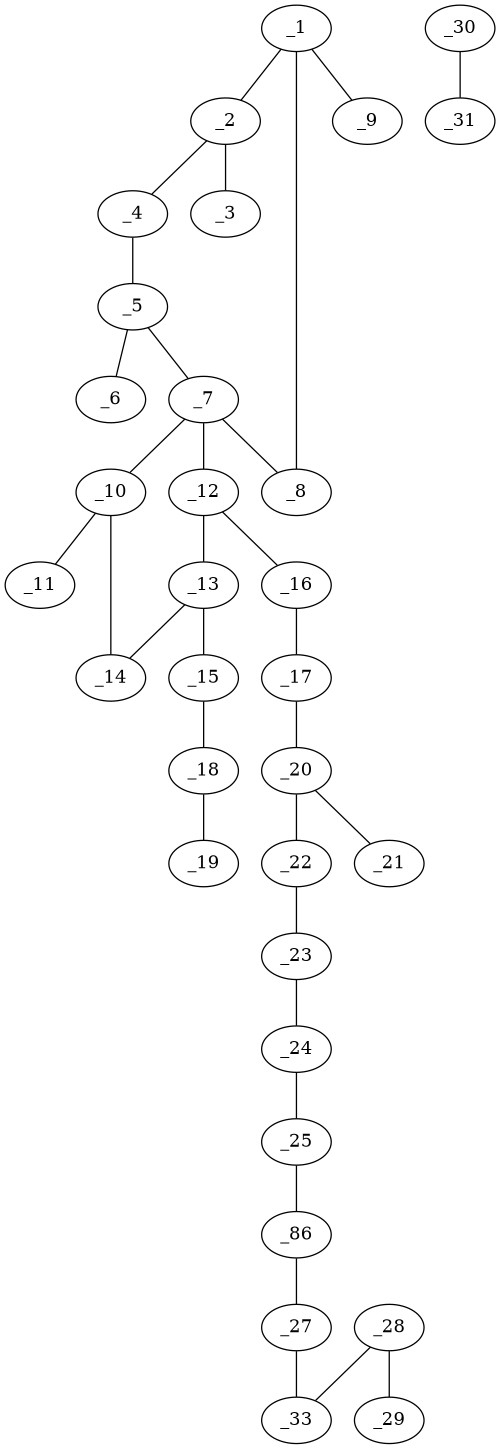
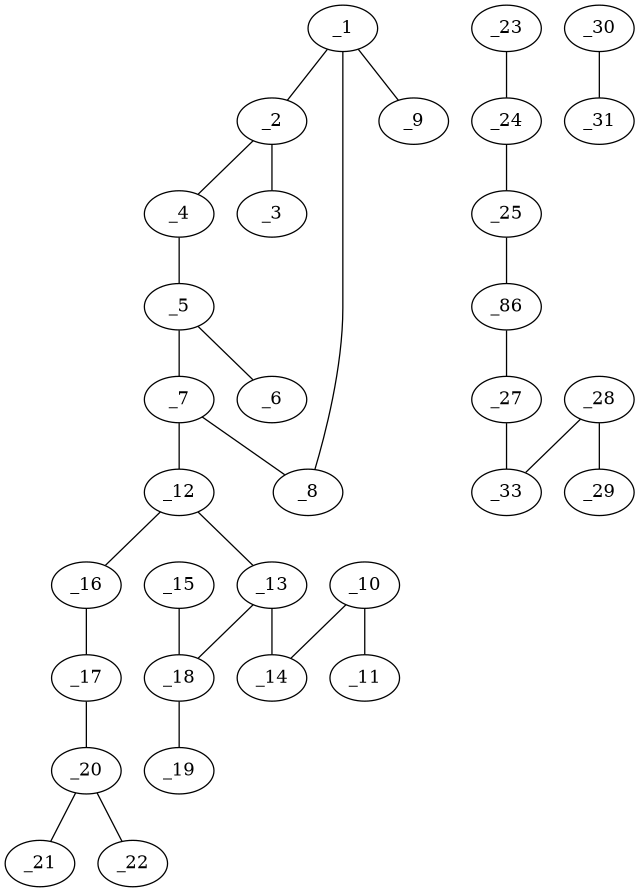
edge "_7" -- "_10": removed
edge "_13" -- "_15": now "_13" -- "_18"
edge "_22" -- "_23": removed
